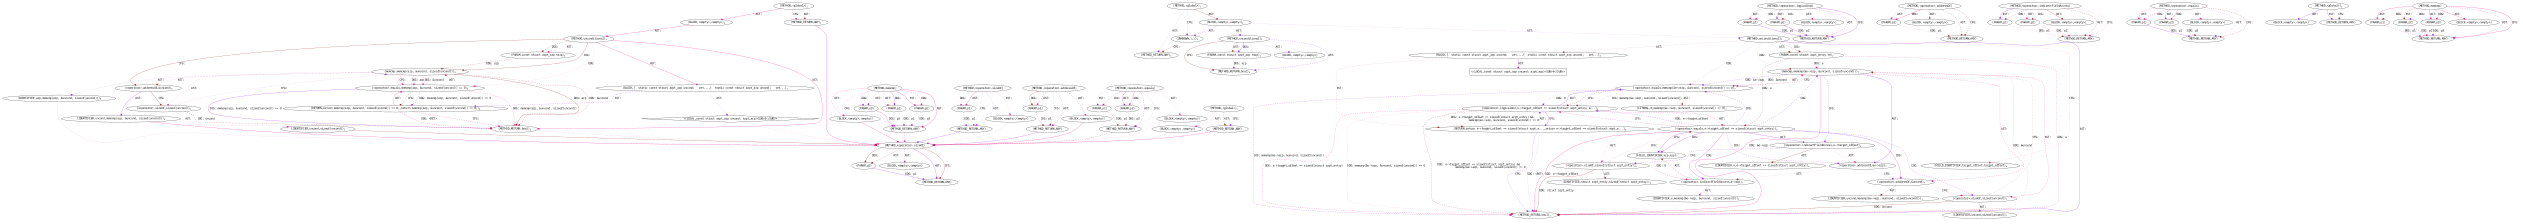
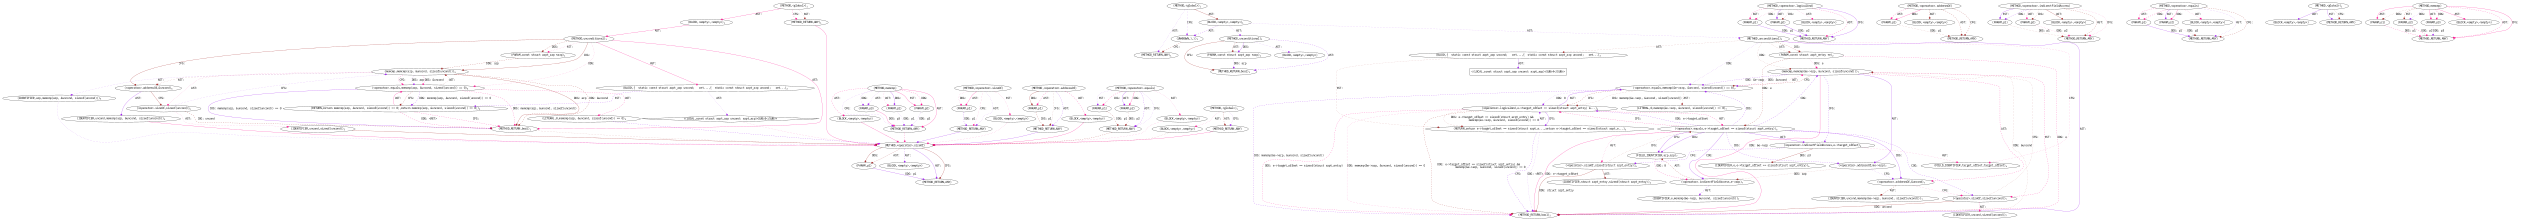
node "(LITERAL,0,memcmp(arp, &uncond, sizeof(uncond)) == 0)": added
edge "(<operator>.indirectFieldAccess,e->target_offset)" -> "(<operator>.addressOf,&e->arp)": now "(<operator>.indirectFieldAccess,e->target_offset)" -> "(FIELD_IDENTIFIER,target_offset,target_offset)"
edge "(<operator>.indirectFieldAccess,e->target_offset)" -> "(IDENTIFIER,e,e->target_offset == sizeof(struct arpt_entry))": label "AST: " -> "DDG: p3"
edge "(<operator>.addressOf,&e->arp)" -> "(<operator>.indirectFieldAccess,e->arp)": label "AST: " -> "DDG: arp"
